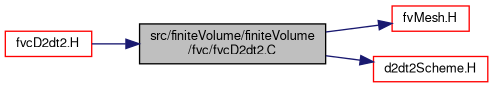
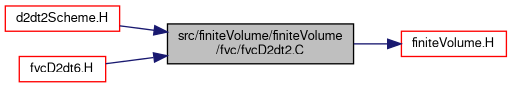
node "fvMesh.H": label "fvMesh.H" -> "finiteVolume.H"
node "fvcD2dt2.H": label "fvcD2dt2.H" -> "fvcD2dt6.H"
edge "src/finiteVolume/finiteVolume /fvc/fvcD2dt2.C" -> "d2dt2Scheme.H": reversed
